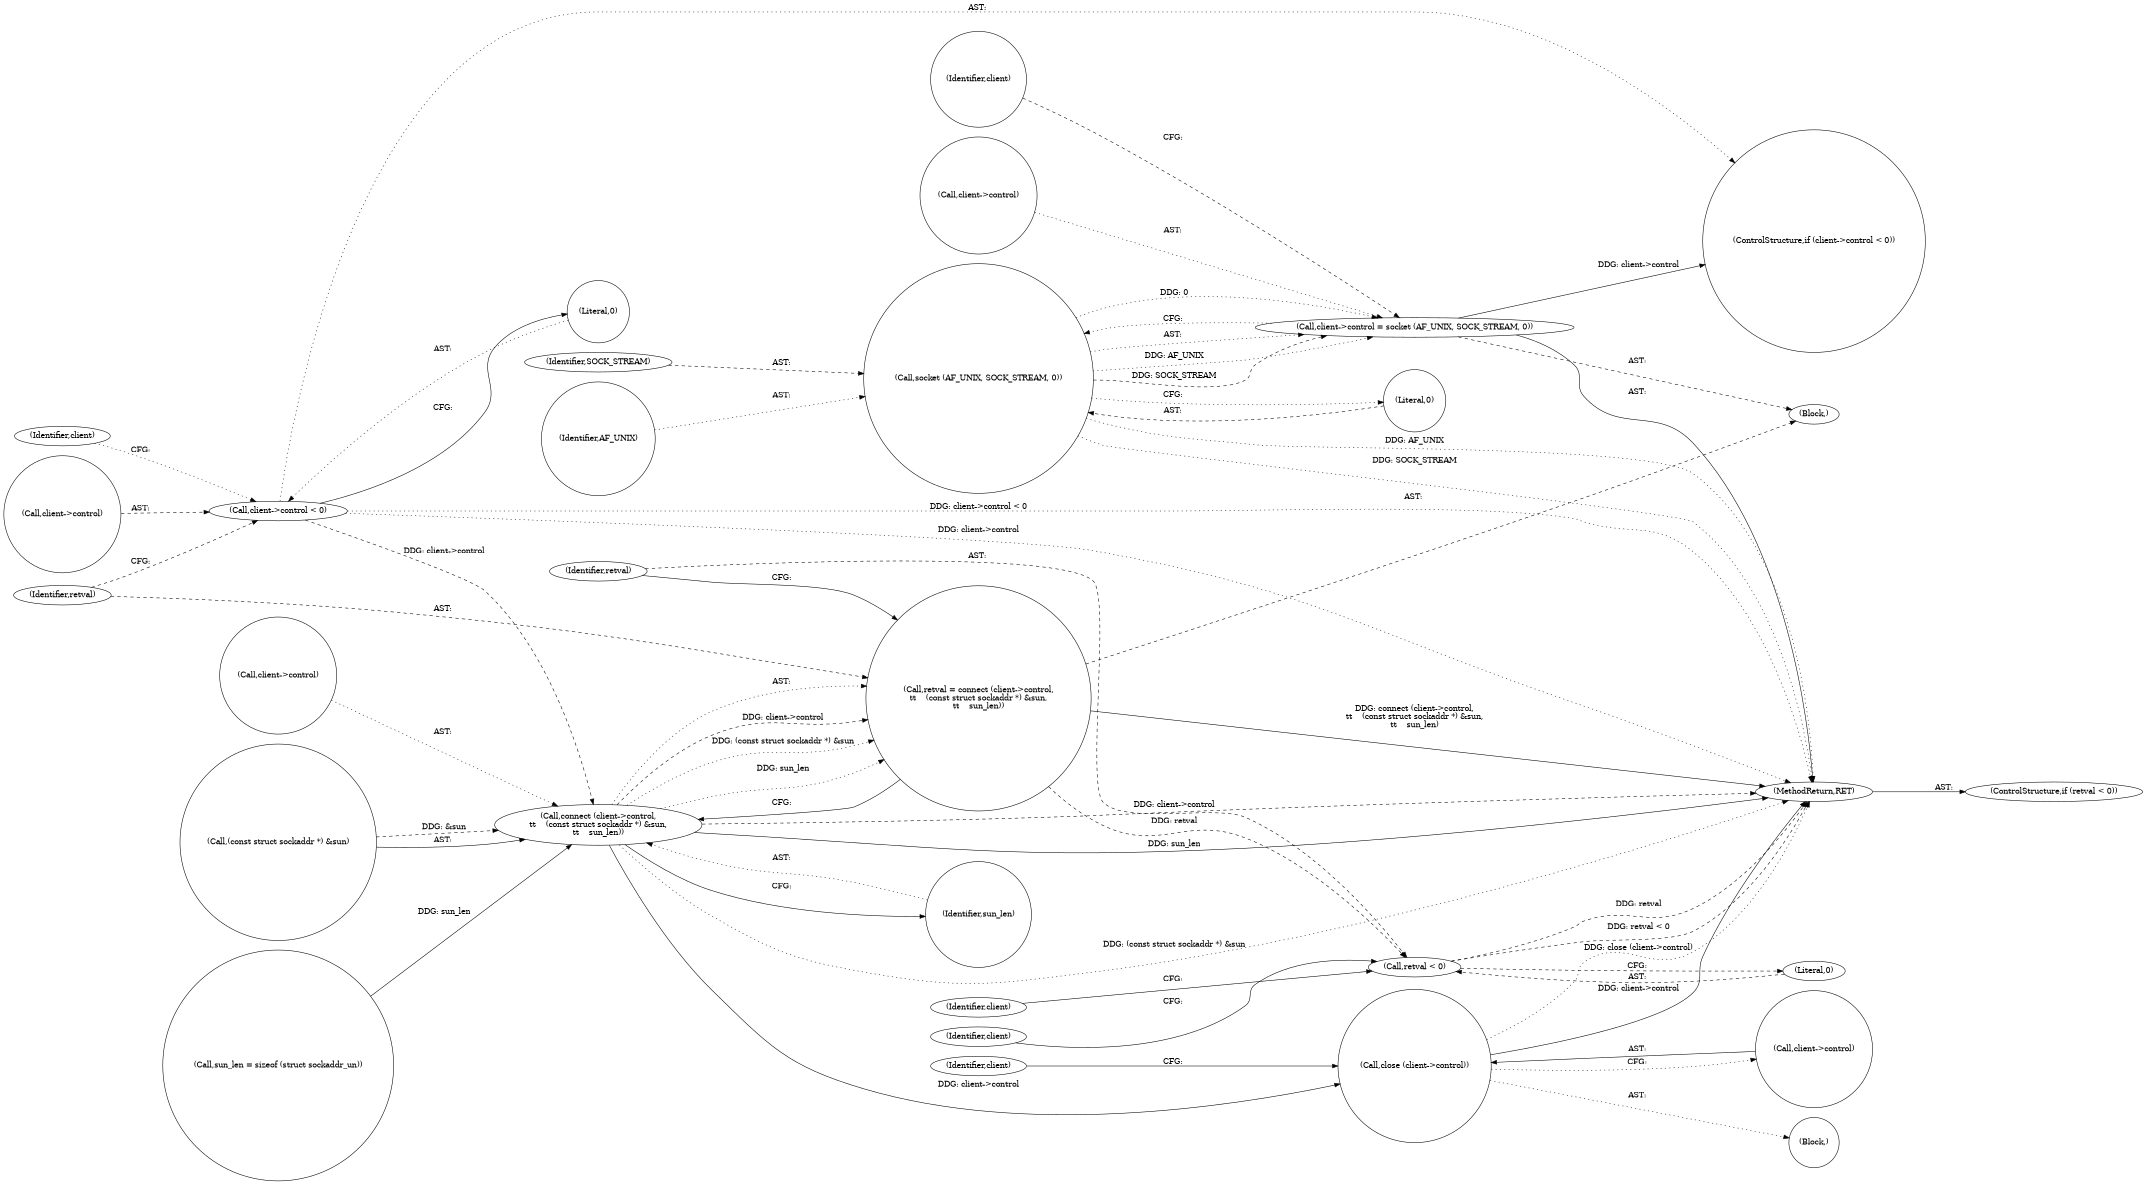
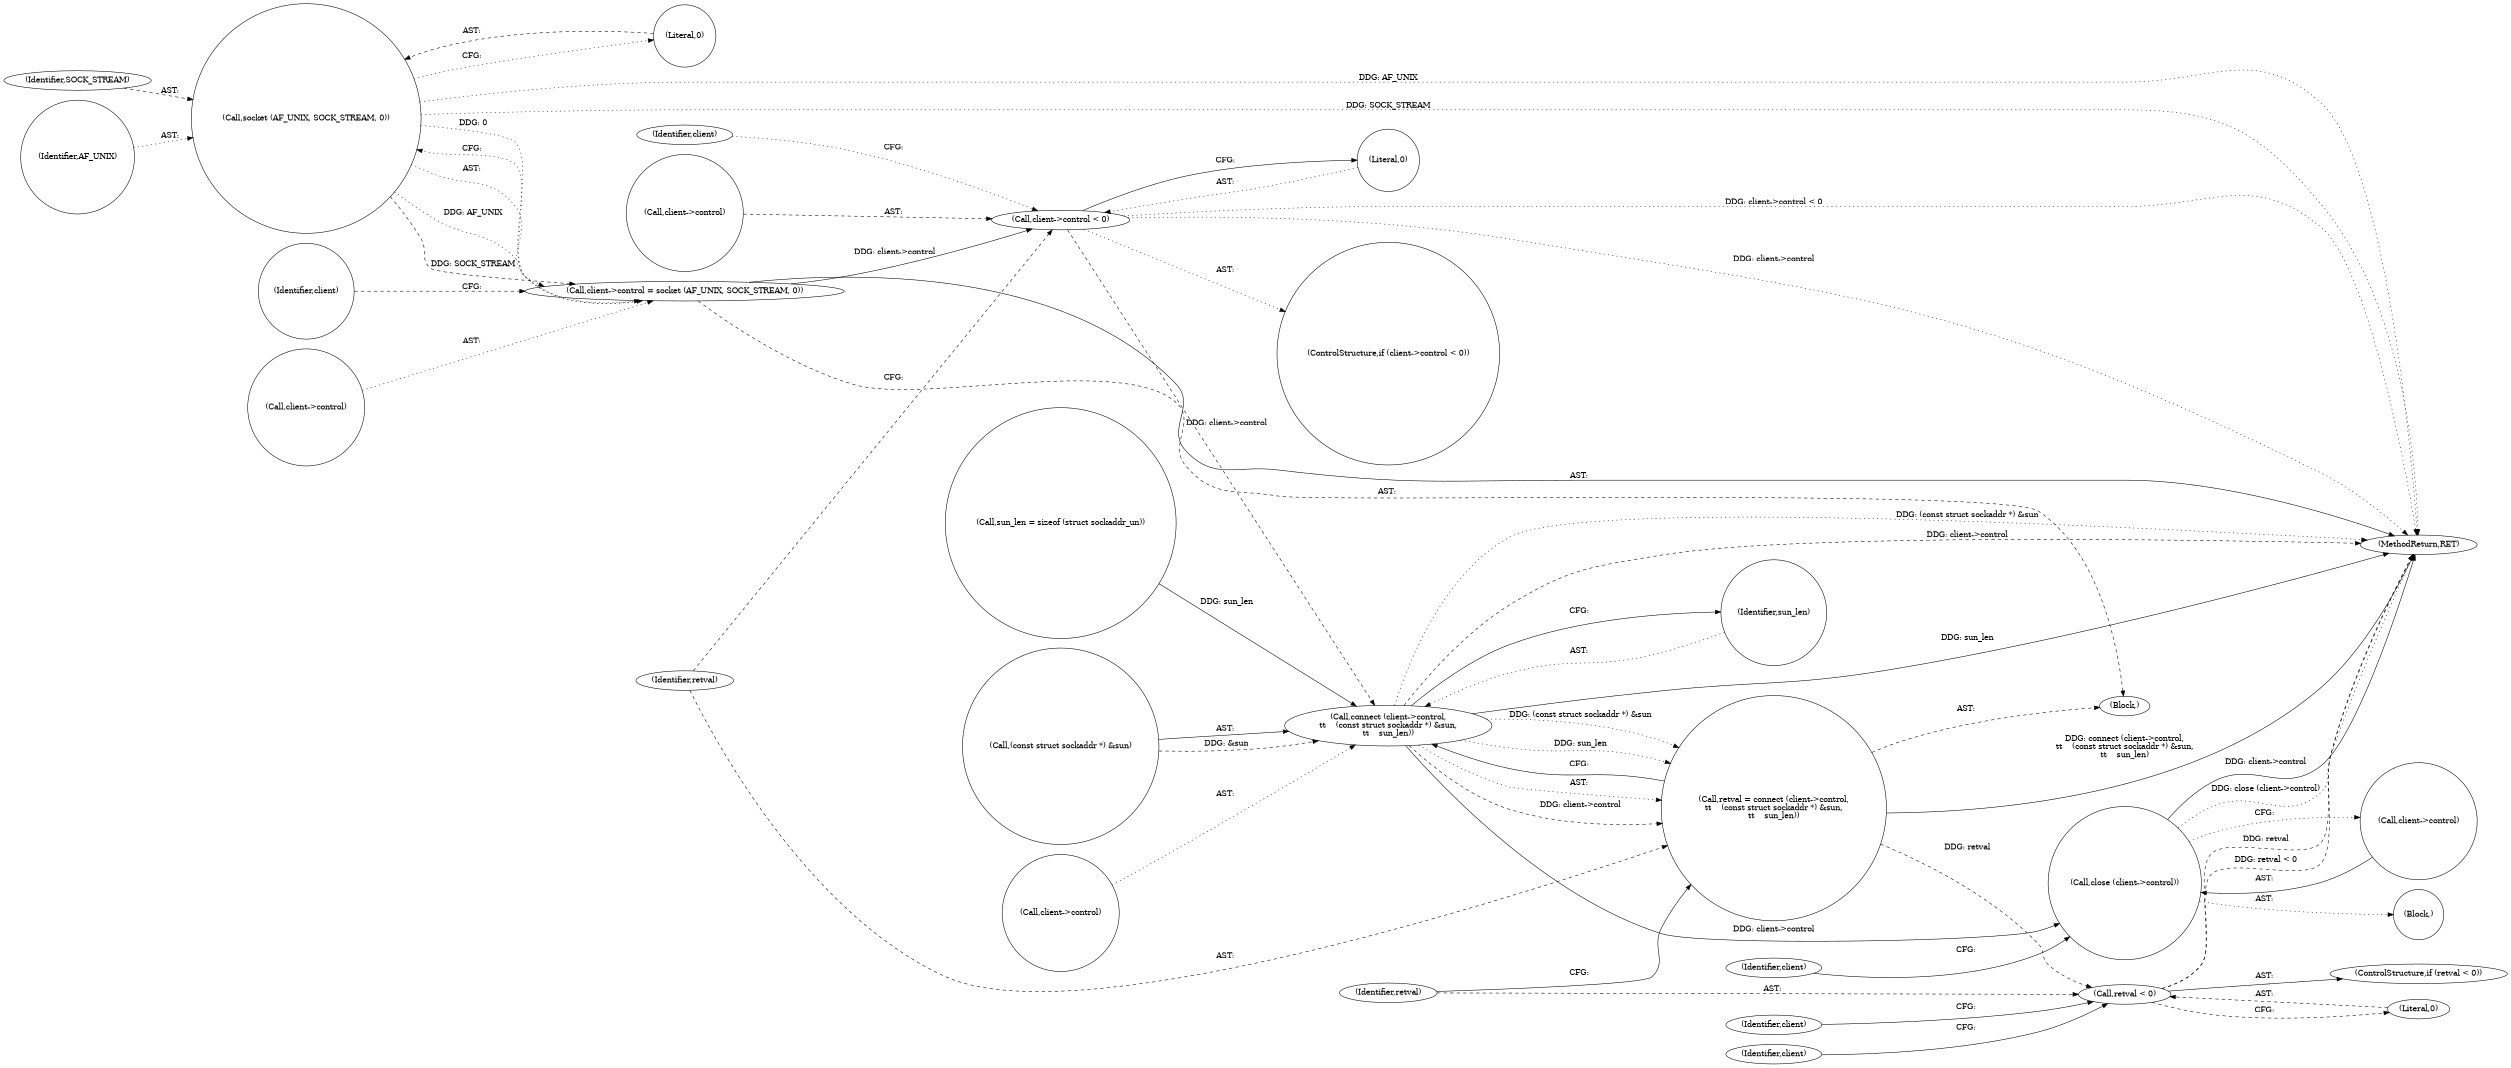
edge "(Call,client->control = socket (AF_UNIX, SOCK_STREAM, 0))" -> "(ControlStructure,if (client->control < 0))": now "(Call,client->control = socket (AF_UNIX, SOCK_STREAM, 0))" -> "(Call,client->control < 0)"
edge "(MethodReturn,RET)" -> "(ControlStructure,if (retval < 0))": now "(Call,retval < 0)" -> "(ControlStructure,if (retval < 0))"
